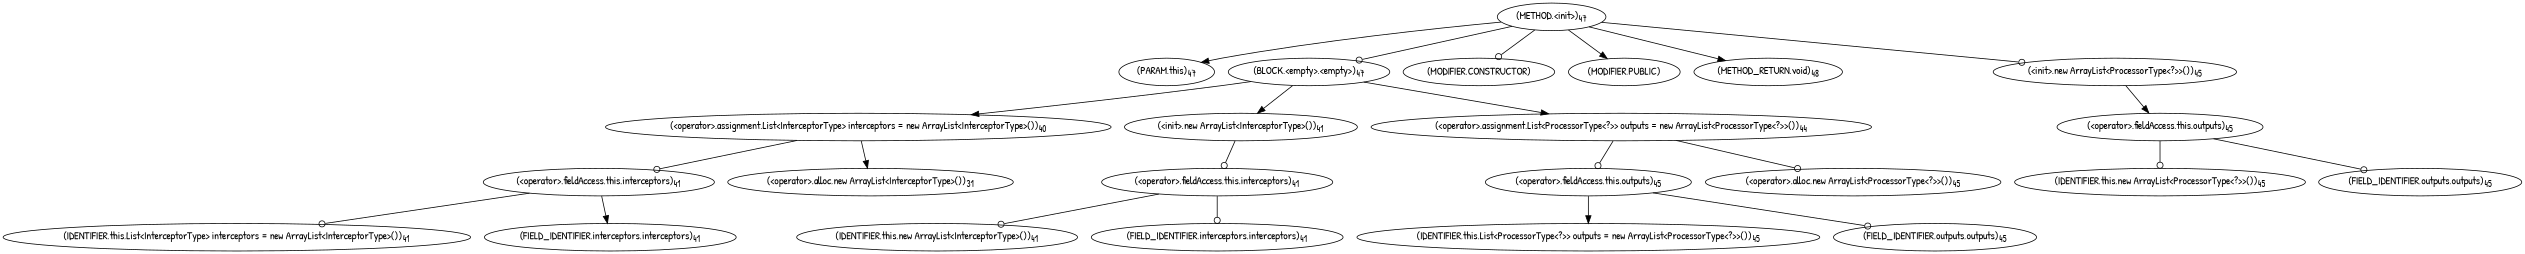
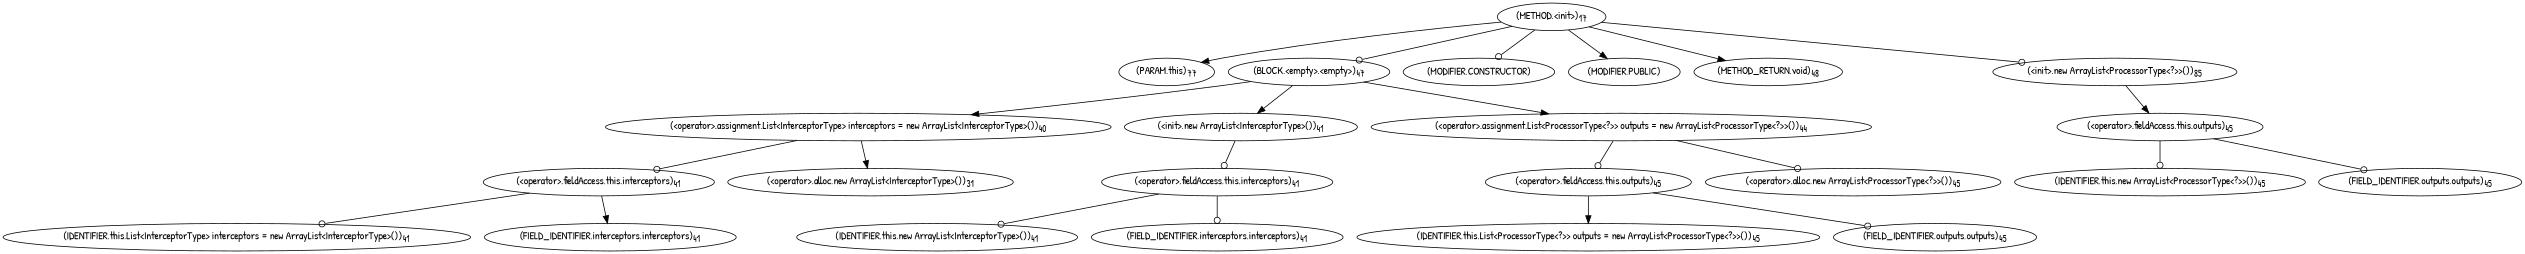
node "(METHOD,<init>)": text "47" -> "17"
node "(PARAM,this)": text "47" -> "77"
node "(<init>,new ArrayList<ProcessorType<?>>())": text "45" -> "85"
